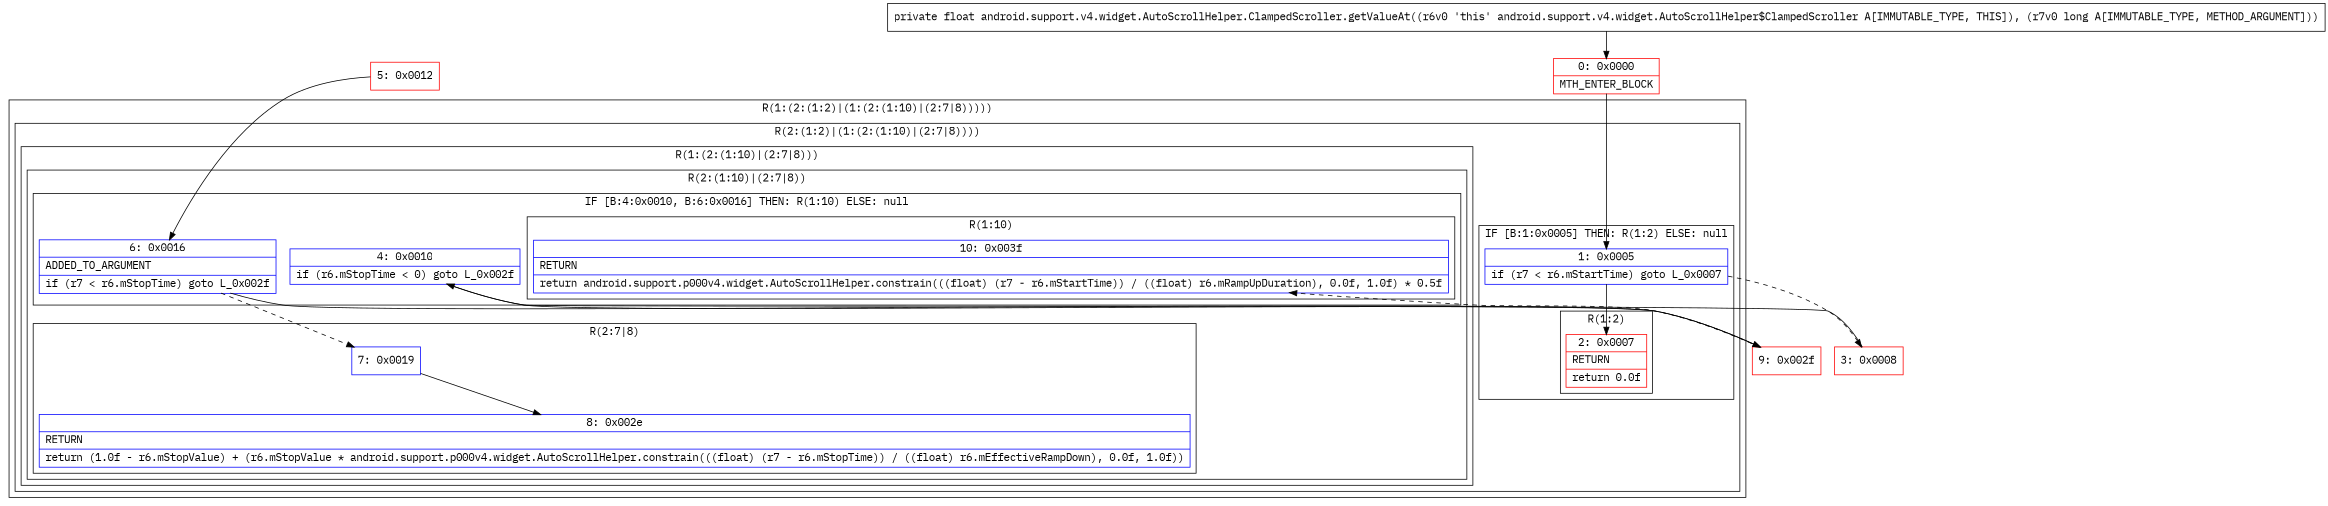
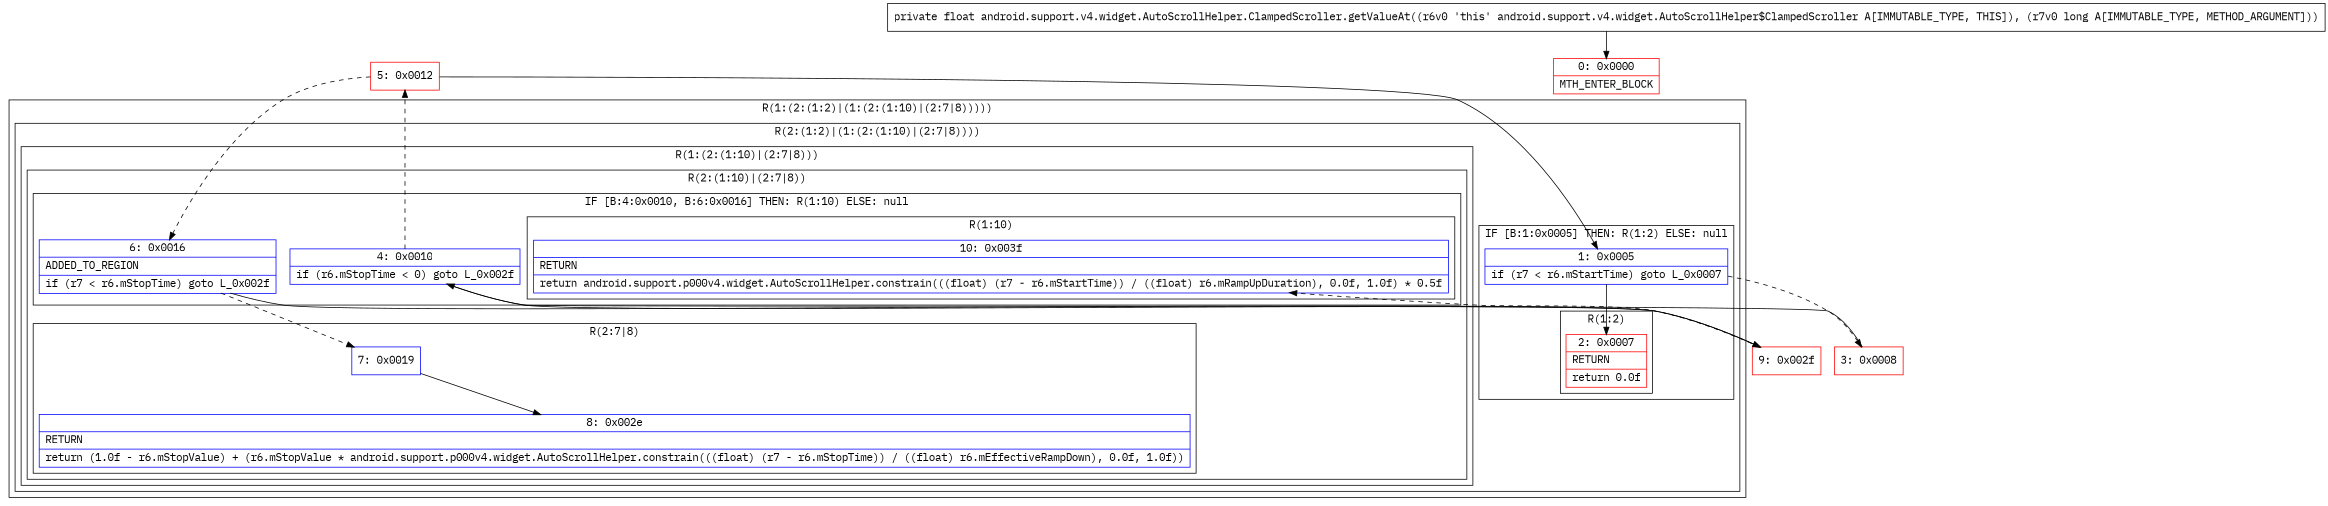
edge "5: 0x0012" -> "6: 0x0016": style solid -> dashed
edge "0: 0x0000" -> "1: 0x0005": now "5: 0x0012" -> "1: 0x0005"
edge "4: 0x0010" -> "5: 0x0012": added
node "6: 0x0016": text "ADDED_TO_ARGUMENT" -> "ADDED_TO_REGION"
